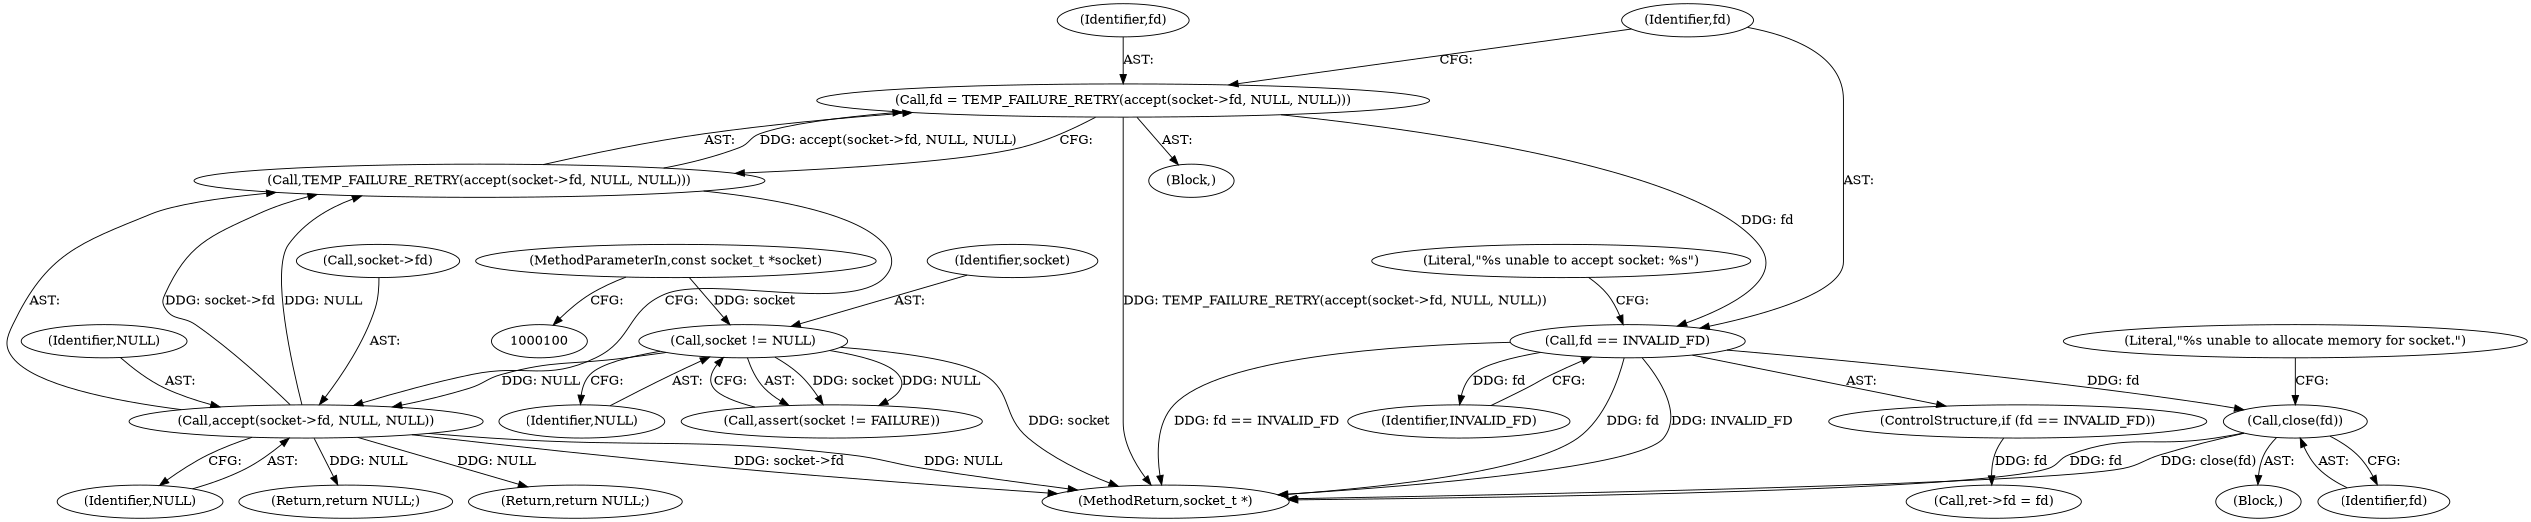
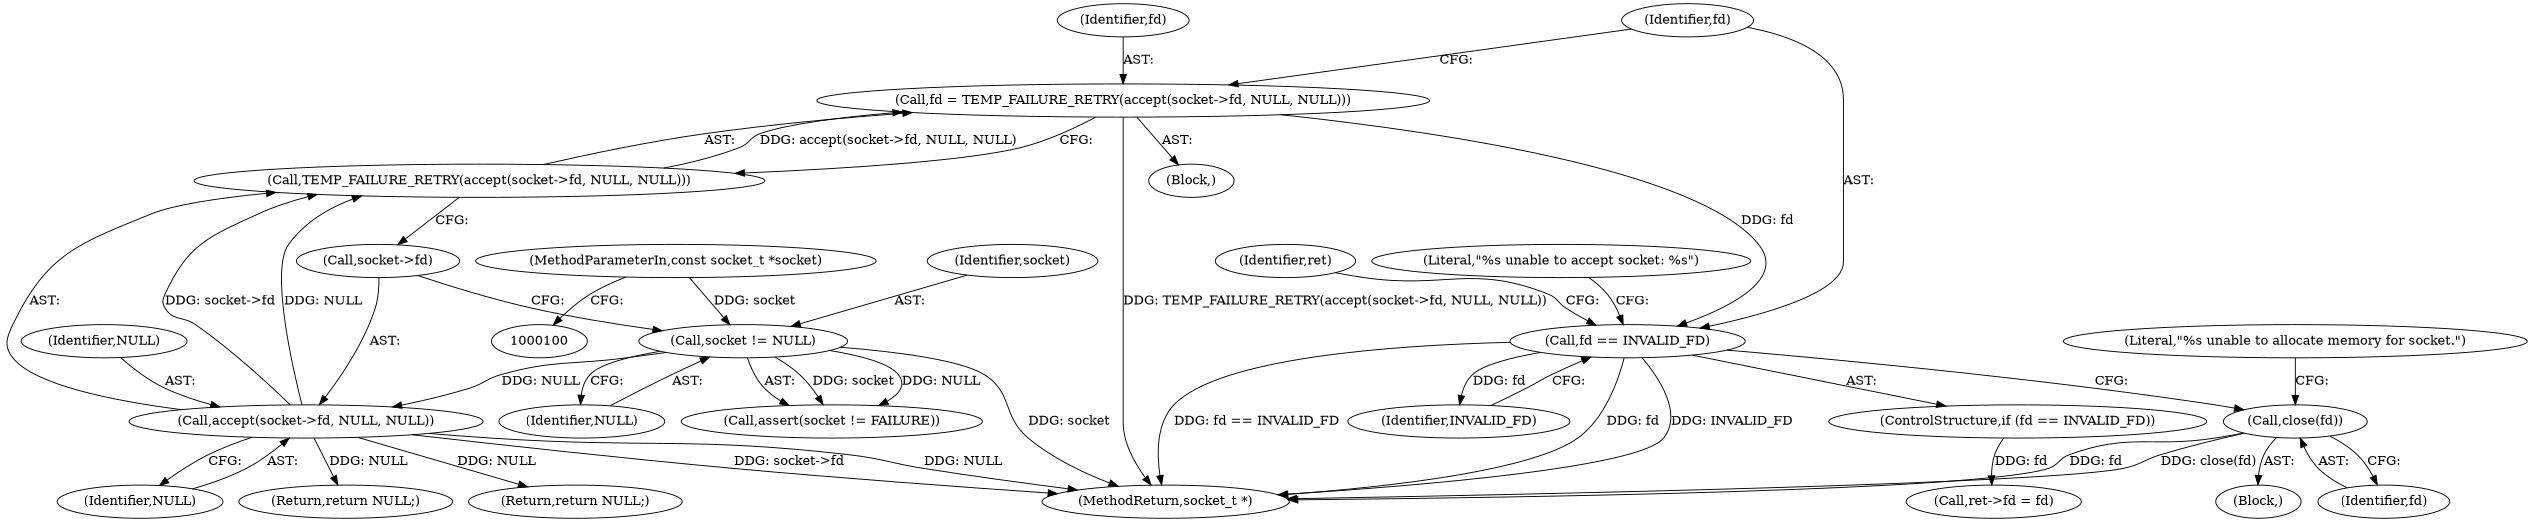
node "(Identifier,ret)": added
edge "(Call,TEMP_FAILURE_RETRY(accept(socket->fd, NULL, NULL)))" -> "(Call,accept(socket->fd, NULL, NULL))": now "(Call,TEMP_FAILURE_RETRY(accept(socket->fd, NULL, NULL)))" -> "(Call,socket->fd)"
edge "(Call,fd == INVALID_FD)" -> "(Call,close(fd))": label "DDG: fd" -> "CFG: "
edge "(Call,assert(socket != FAILURE))" -> "(Call,socket != NULL)": now "(Call,socket->fd)" -> "(Call,socket != NULL)"
